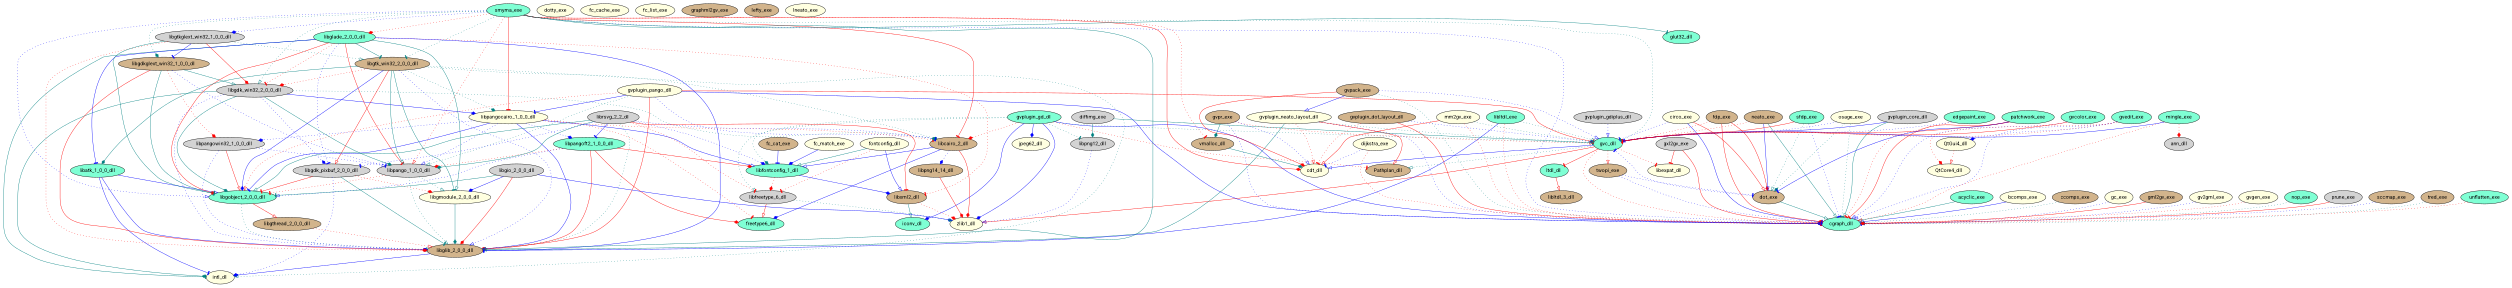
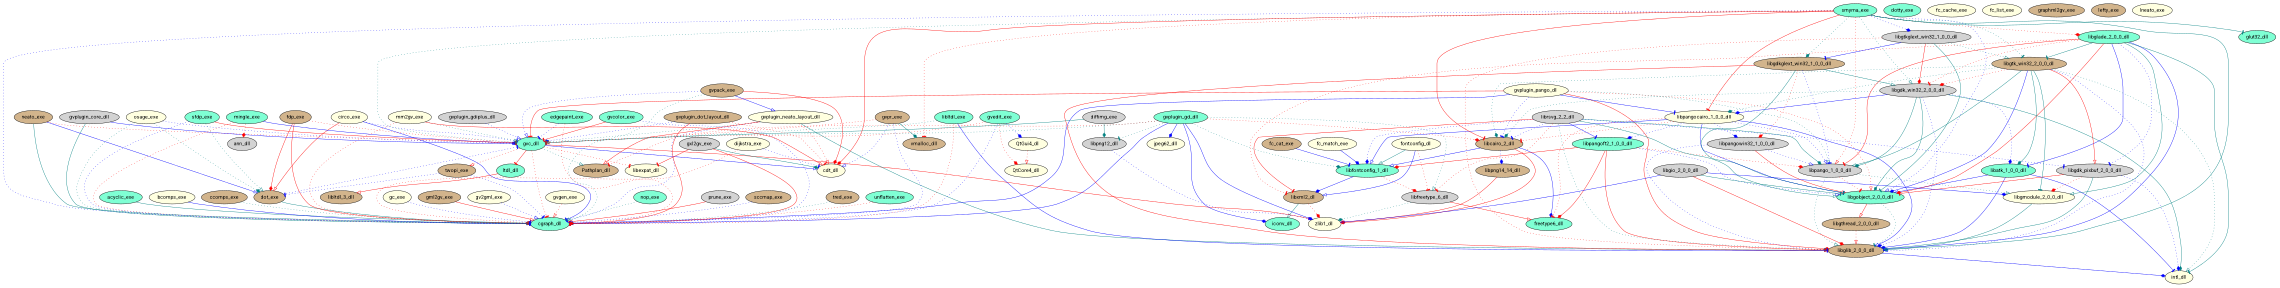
node "dotty_exe": fillcolor lightyellow -> aquamarine
node "patchwork_exe": removed
edge "libgdk_win32_2_0_0_dll" -> "libgdk_pixbuf_2_0_0_dll": now "libgdk_win32_2_0_0_dll" -> "libatk_1_0_0_dll"
edge "vmalloc_dll" -> "cdt_dll": now "gxl2gv_exe" -> "cdt_dll"
